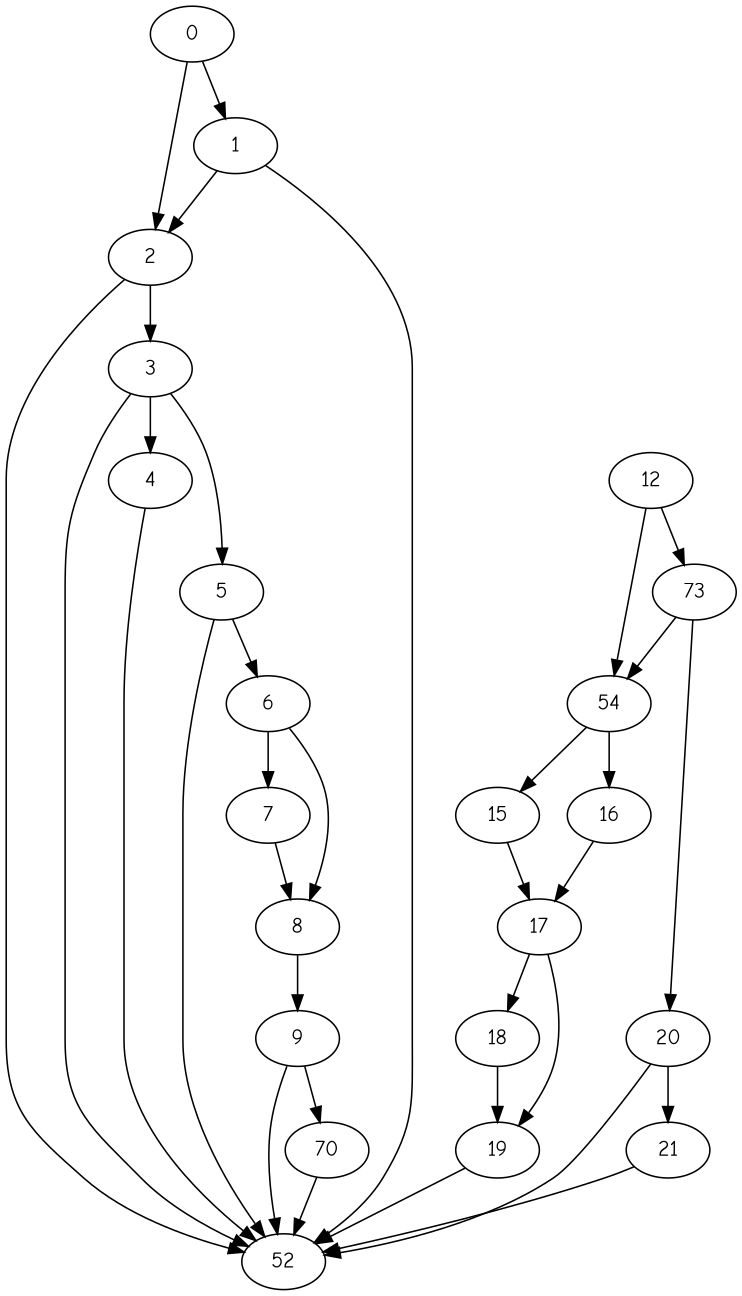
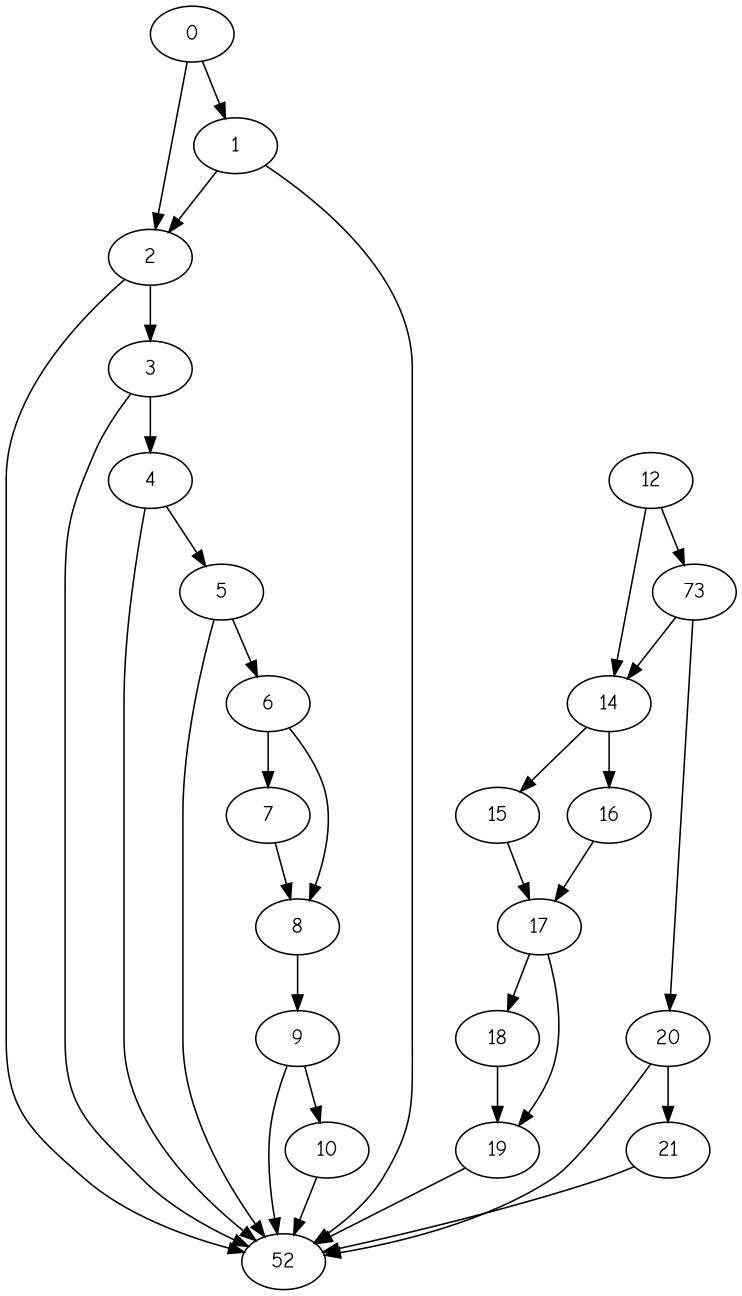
edge "3" -> "5": now "4" -> "5"
node "54": label "54" -> "14"
node "70": label "70" -> "10"
